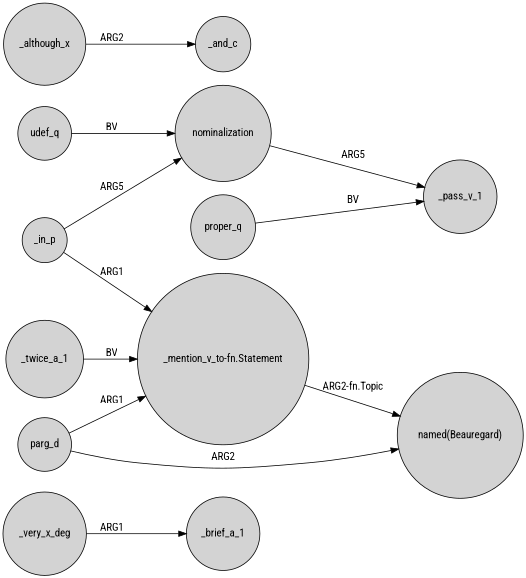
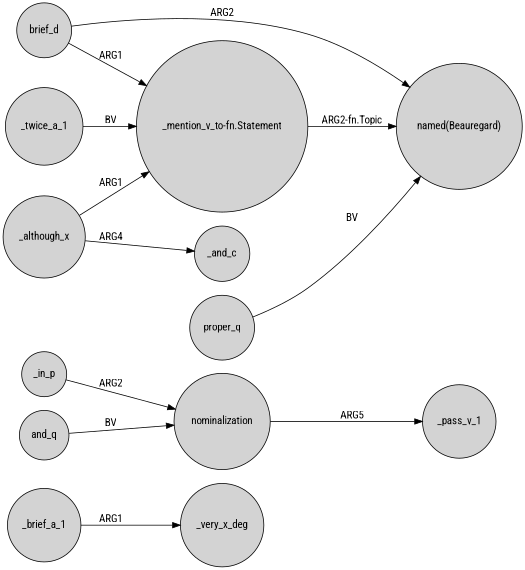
edge "_although_x" -> "_and_c": label "ARG2" -> "ARG4"
node "udef_q": label "udef_q" -> "and_q"
edge "_in_p" -> "nominalization": label "ARG5" -> "ARG2"
edge "proper_q" -> "_pass_v_1": now "proper_q" -> "named(Beauregard)"
edge "_in_p" -> "_mention_v_to-fn.Statement": now "_although_x" -> "_mention_v_to-fn.Statement"
node "parg_d": label "parg_d" -> "brief_d"
edge "_very_x_deg" -> "_brief_a_1": reversed
